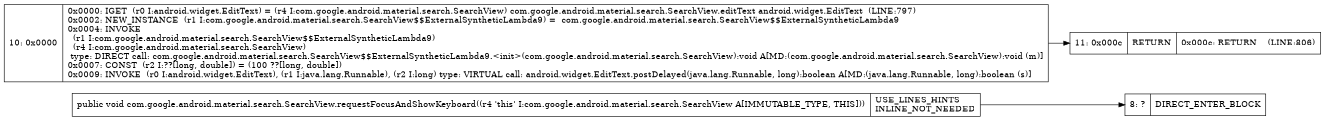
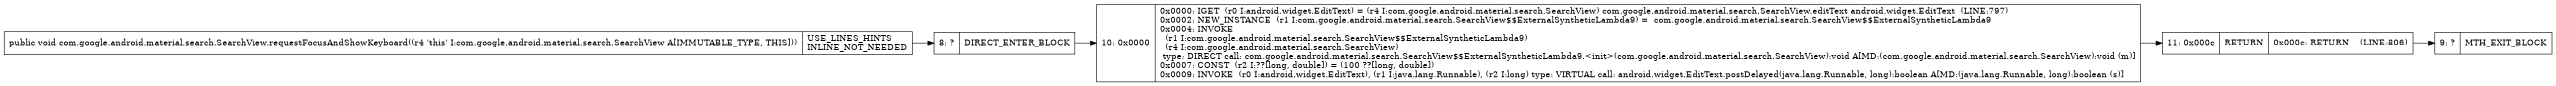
edge "8: ?" -> "10: 0x0000": added
node "9: ?": added
